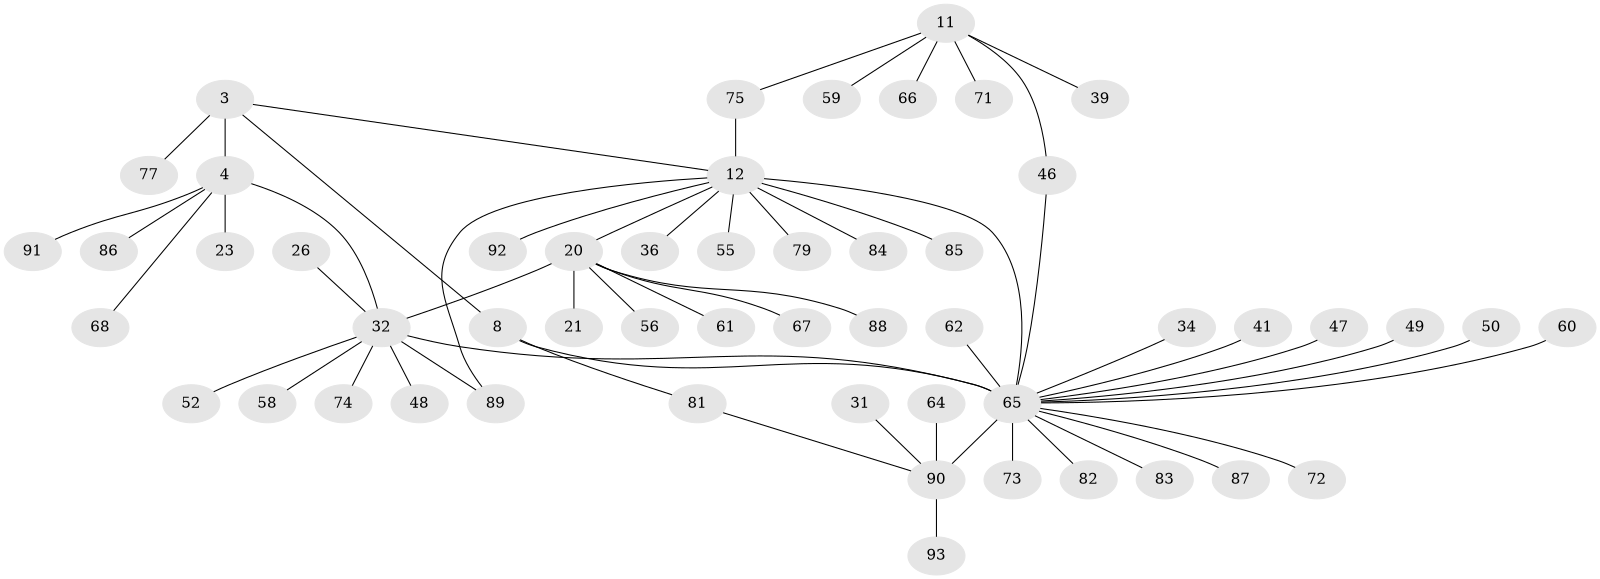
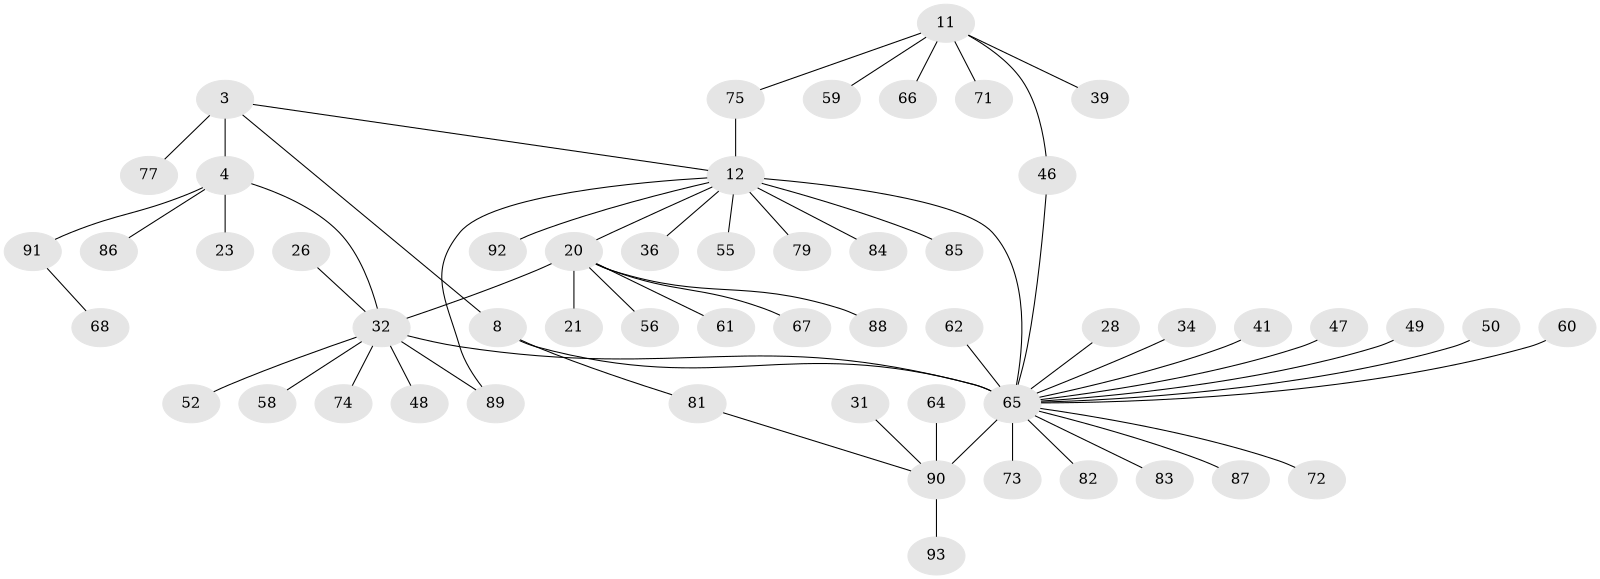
edge "4" -- "68": now "91" -- "68"
node "28": added
